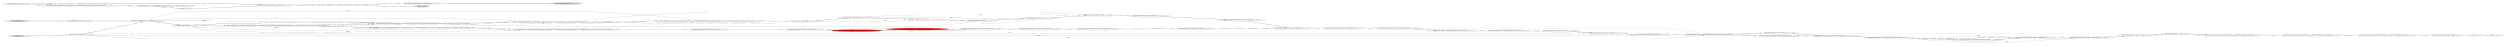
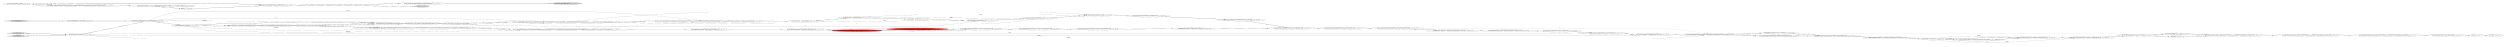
node "testNoDataIngestionTasks['0', '1', '0']": added
node "supervisor.start()@@@33@@@['1', '1', '0']": added
